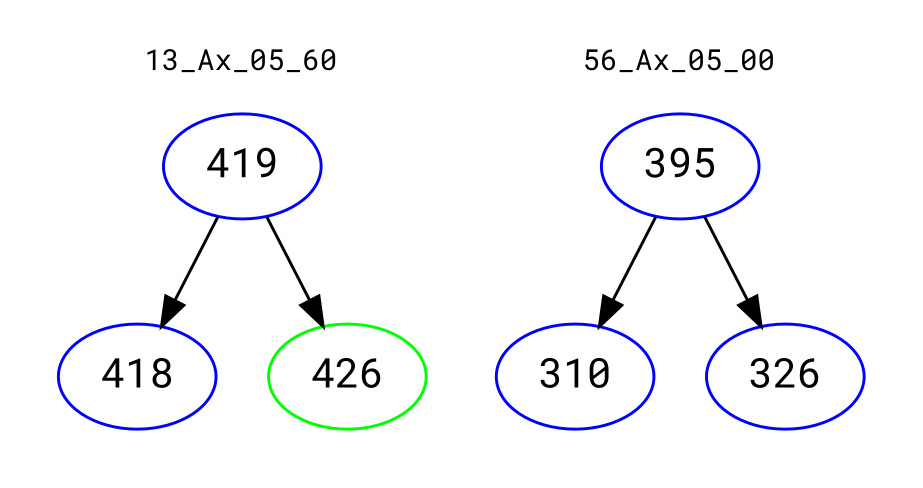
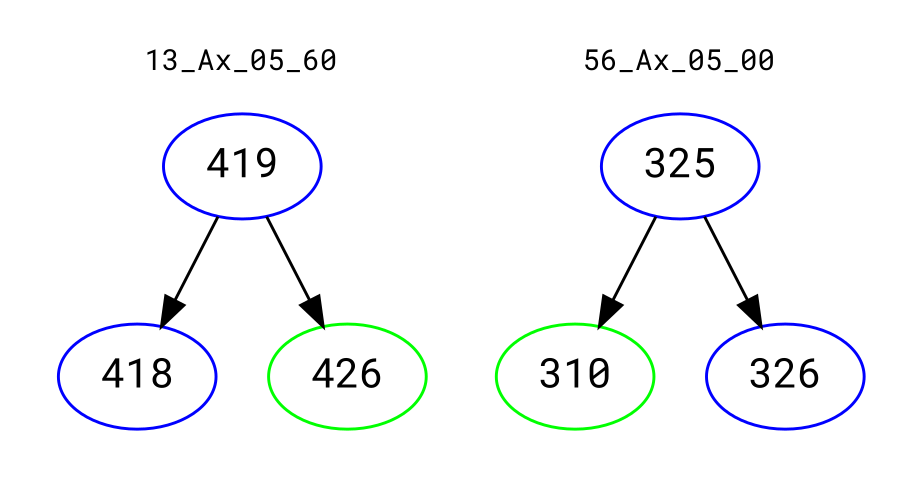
node "395": label "395" -> "325"
node "310": color blue -> green
